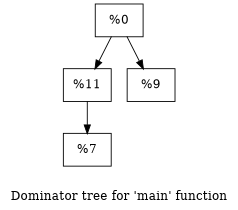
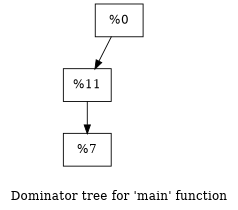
node "%9": removed
